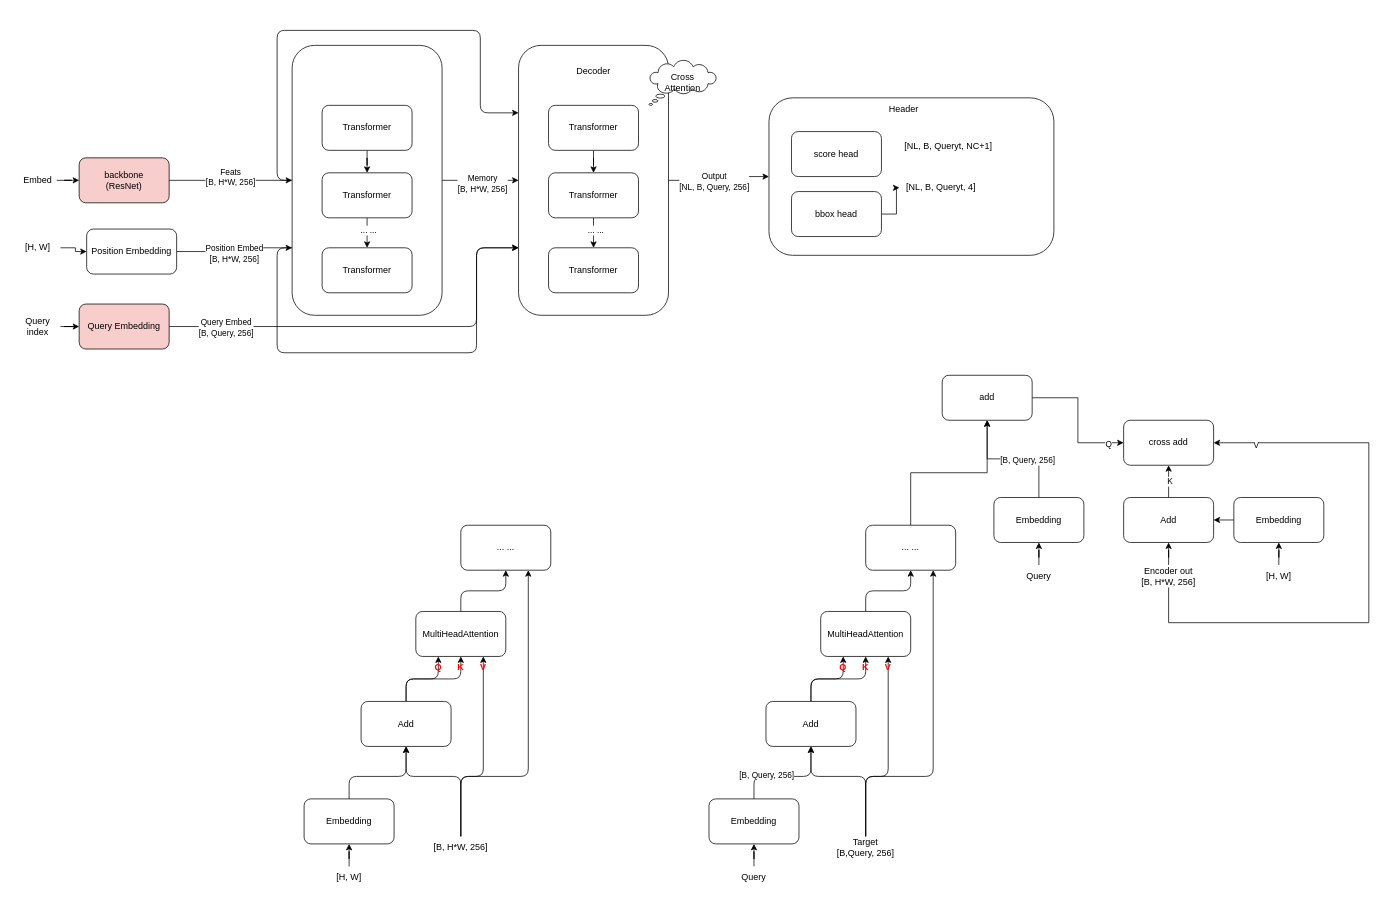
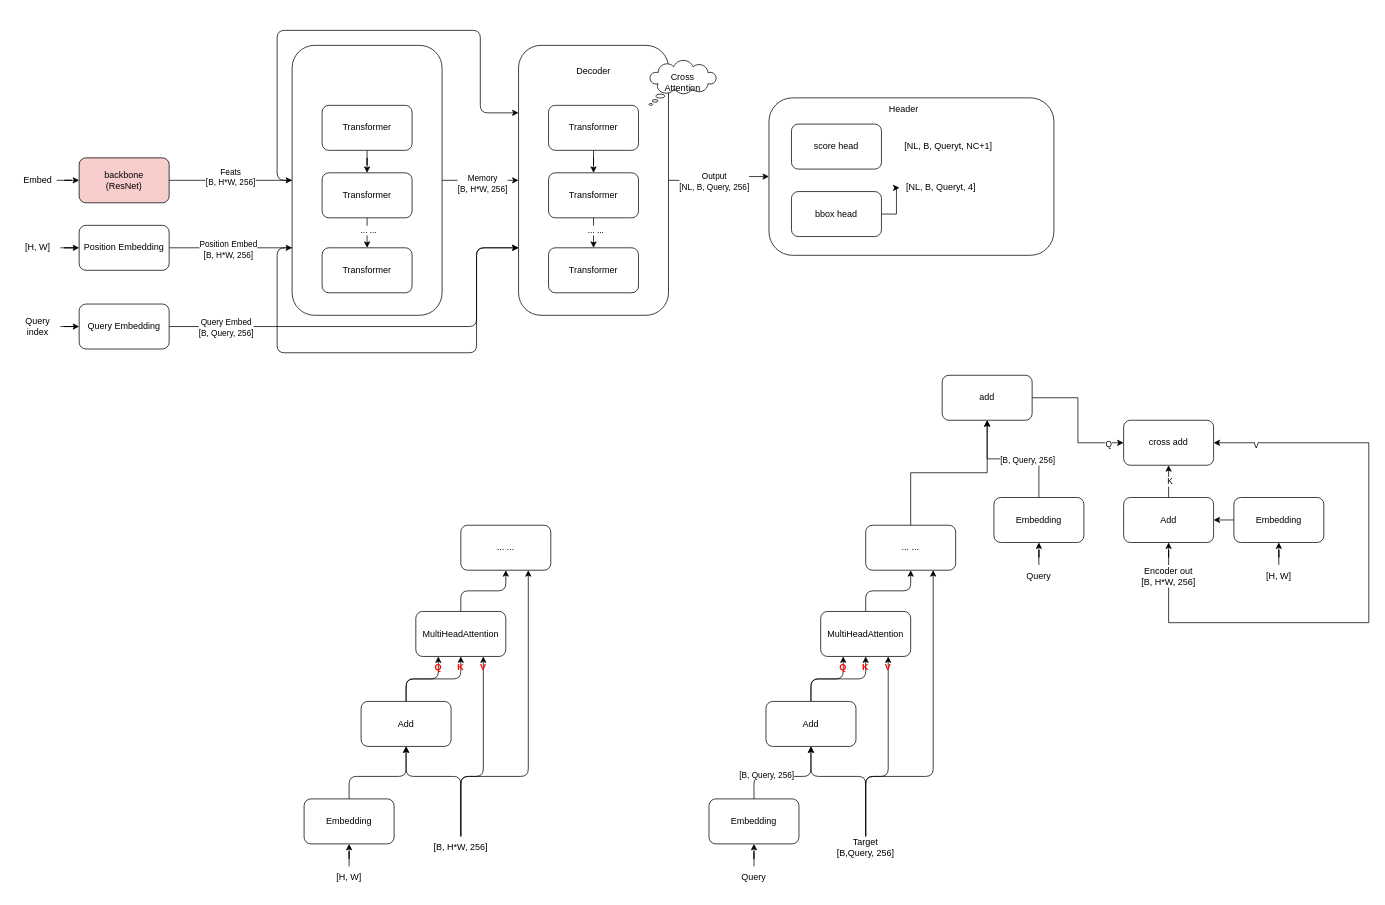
node "score head": moved (837, 154) -> (837, 147)
node "Position Embedding": moved (132, 252) -> (124, 248)
node "Query Embedding": fillcolor #f8cecc -> #ffffff
